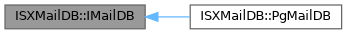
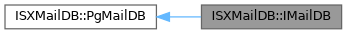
edge "ISXMailDB::PgMailDB" -> "ISXMailDB::IMailDB": reversed
